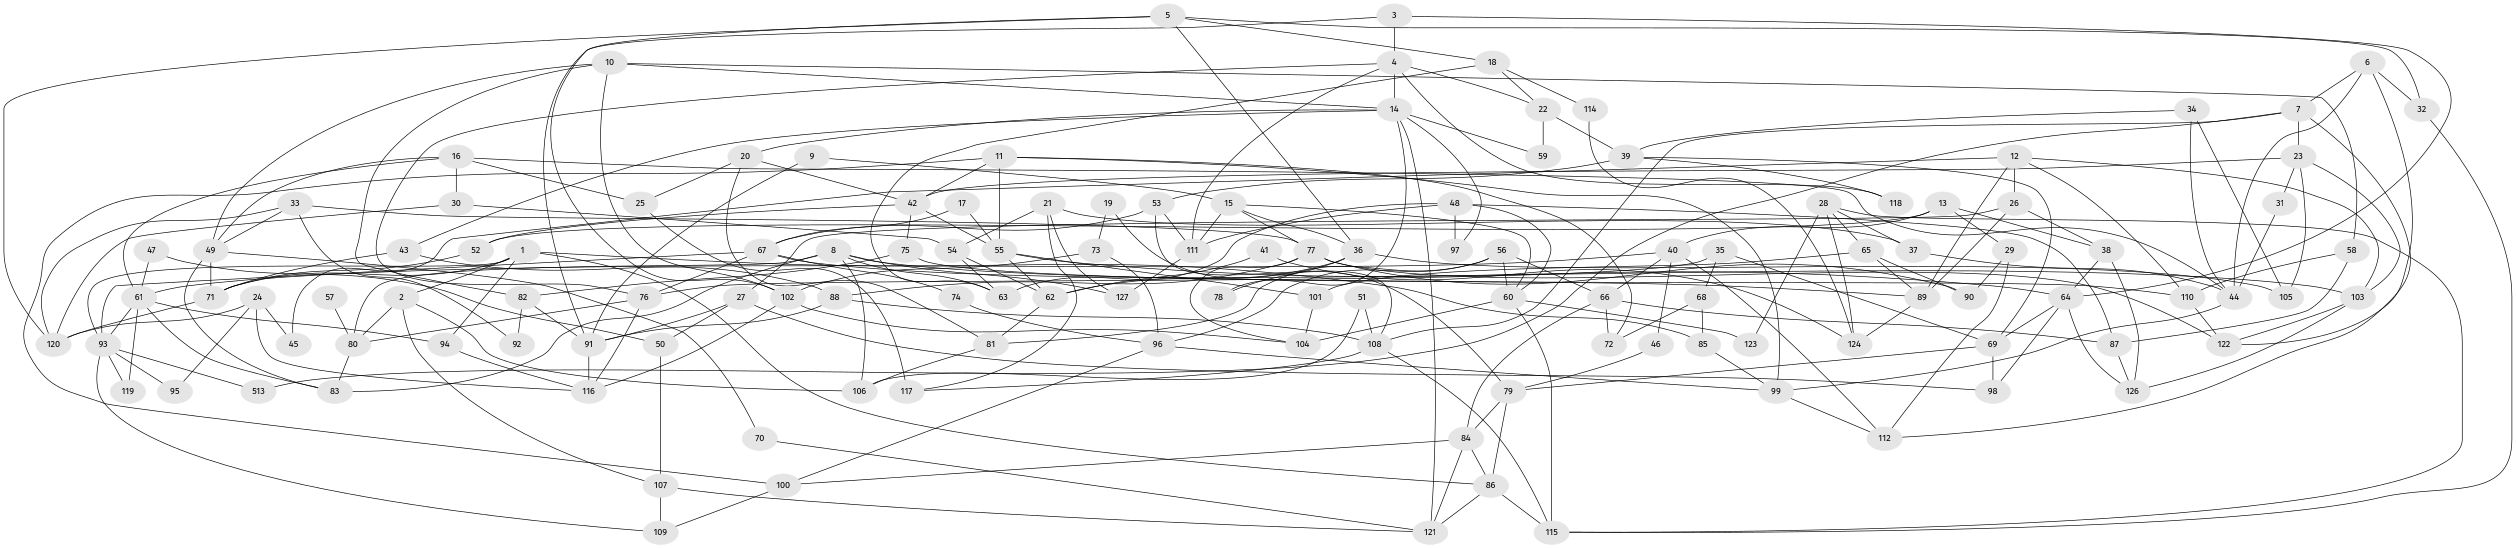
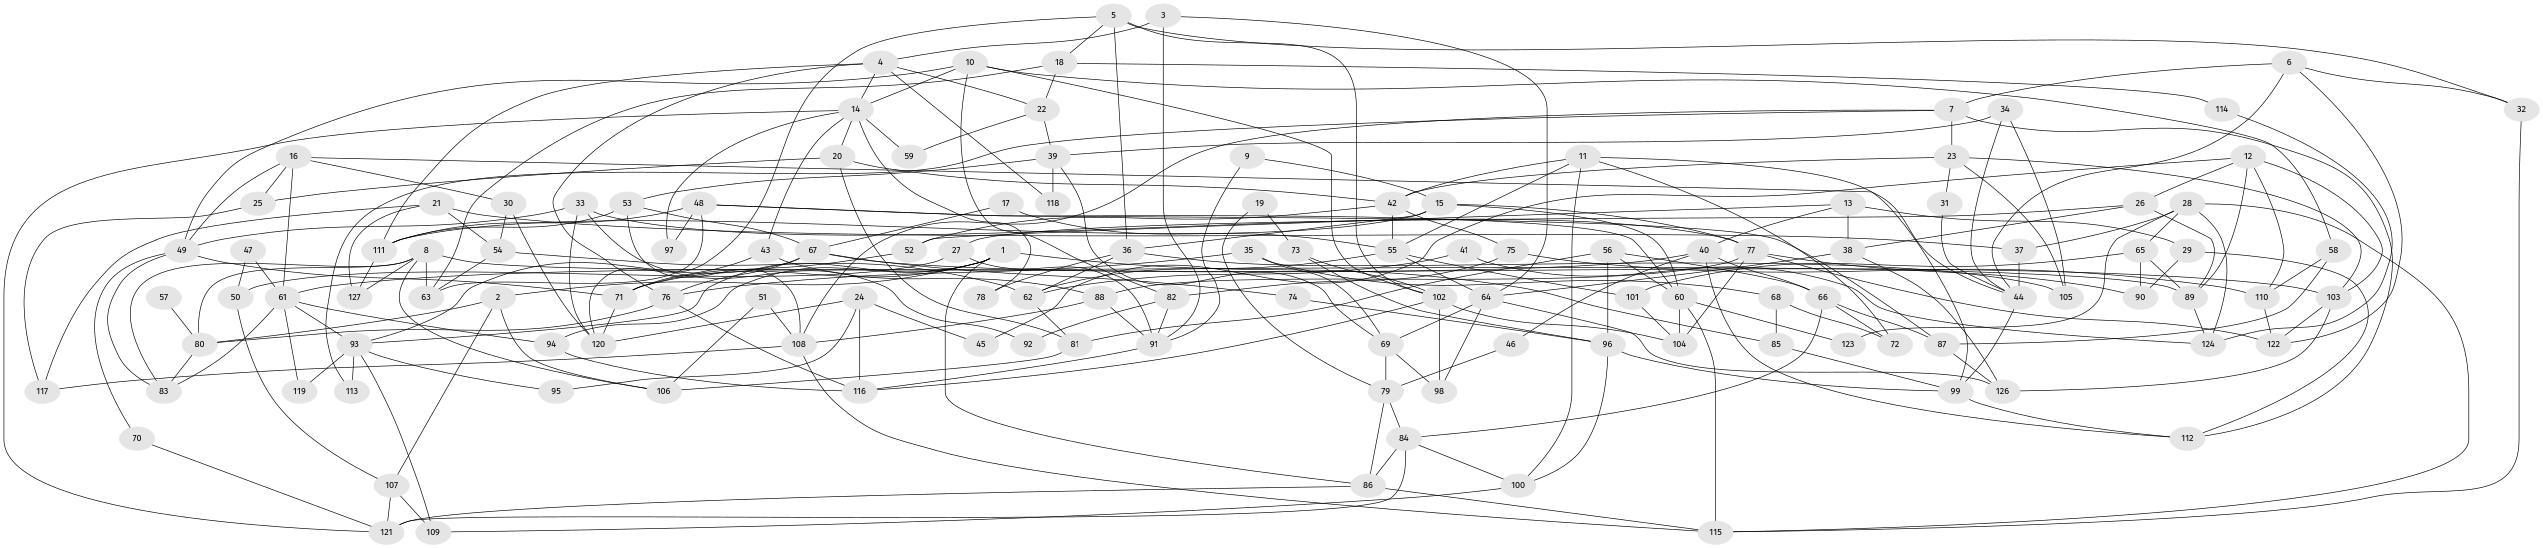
edge "27" -- "98": now "102" -- "98"
node "513": label "513" -> "113"
